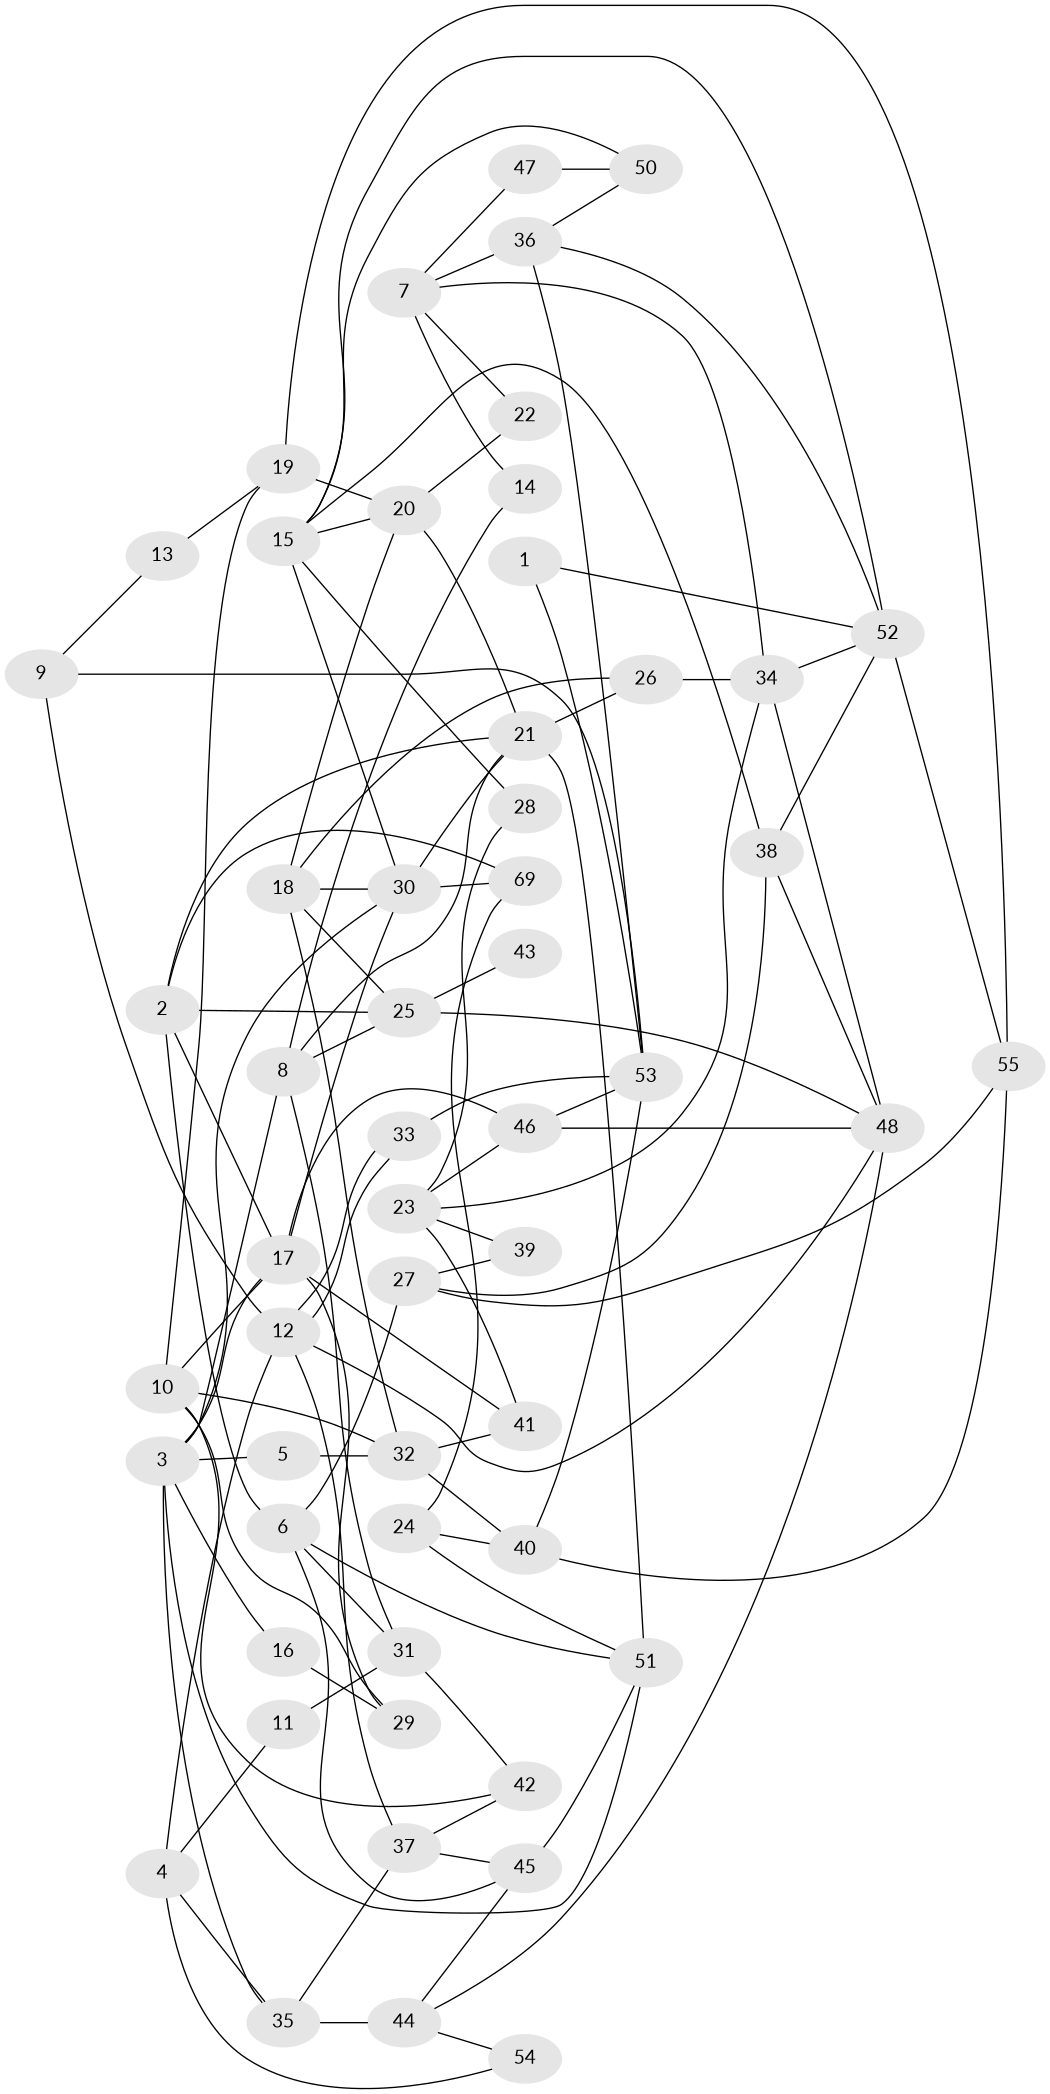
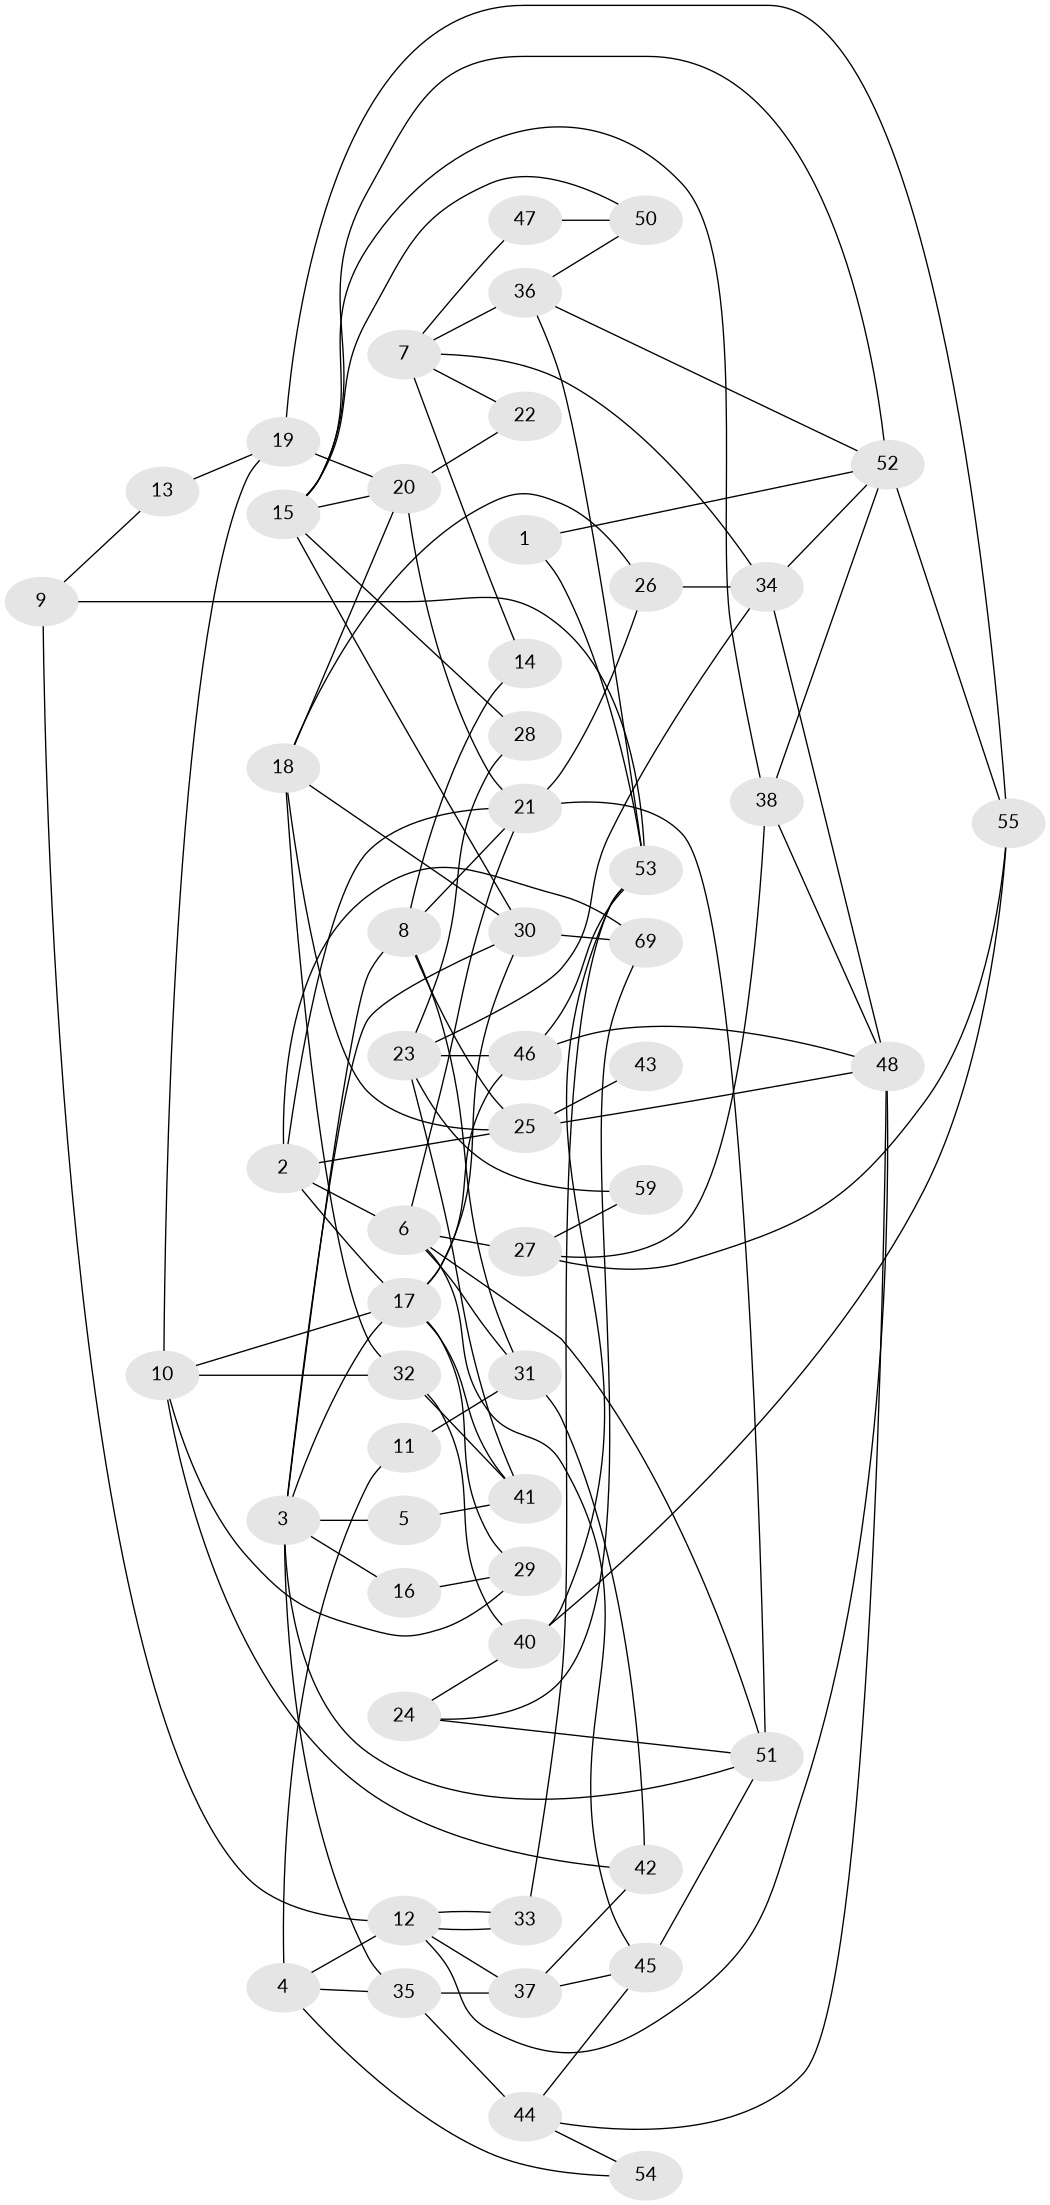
edge "21" -- "30": now "21" -- "6"
node "39": label "39" -> "59"
edge "5" -- "32": now "5" -- "41"
